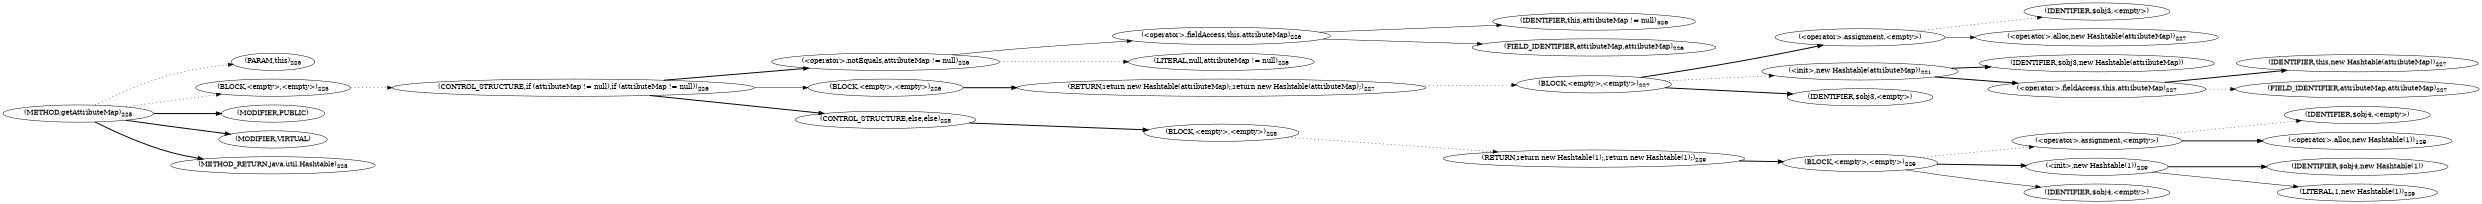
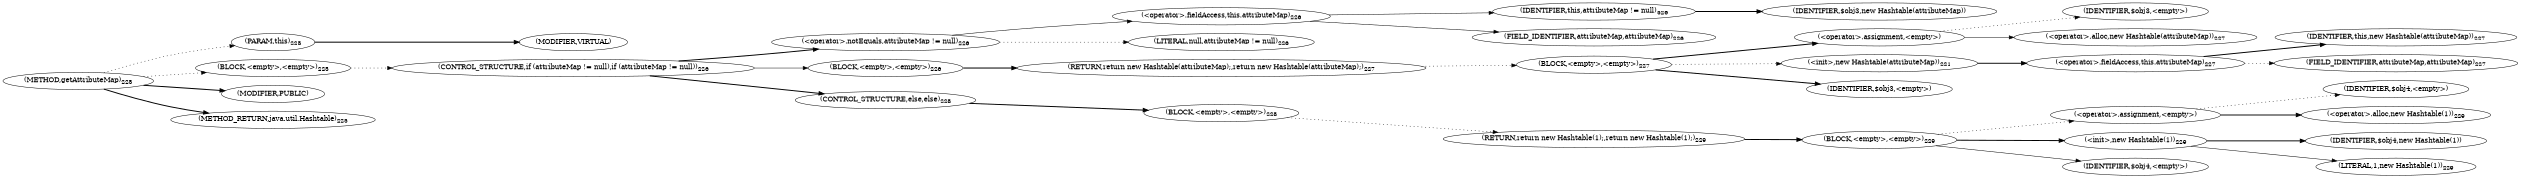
edge "(<init>,new Hashtable(attributeMap))" -> "(IDENTIFIER,$obj3,new Hashtable(attributeMap))": now "(IDENTIFIER,this,attributeMap != null)" -> "(IDENTIFIER,$obj3,new Hashtable(attributeMap))"
edge "(METHOD,getAttributeMap)" -> "(MODIFIER,VIRTUAL)": now "(PARAM,this)" -> "(MODIFIER,VIRTUAL)"
node "(<operator>.alloc,new Hashtable(1))": text "129" -> "229"
